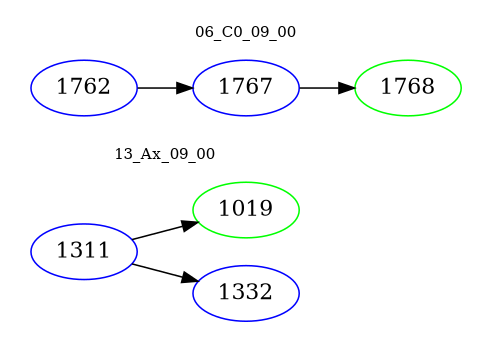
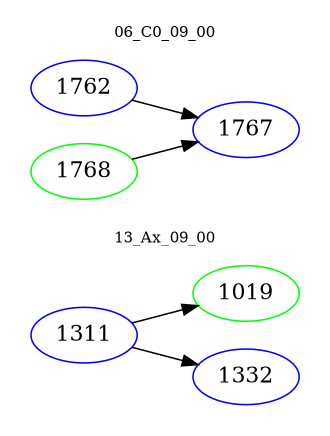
edge "1767" -> "1768": reversed
